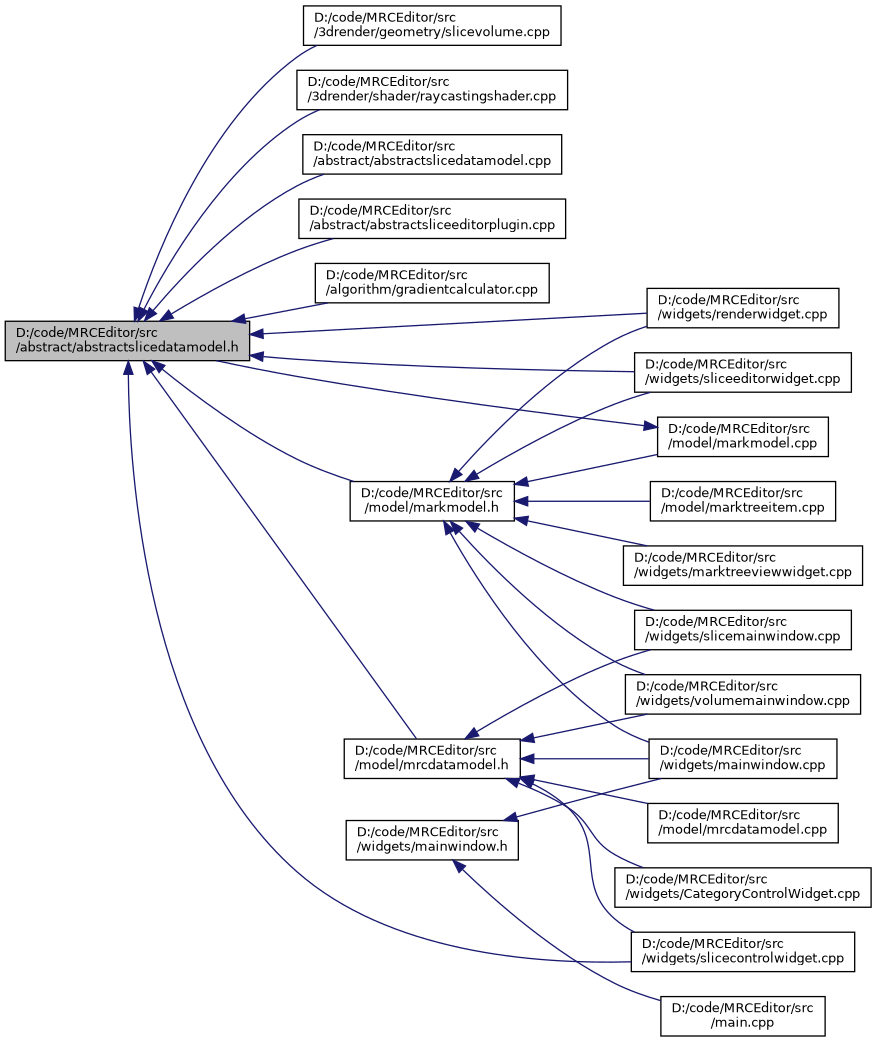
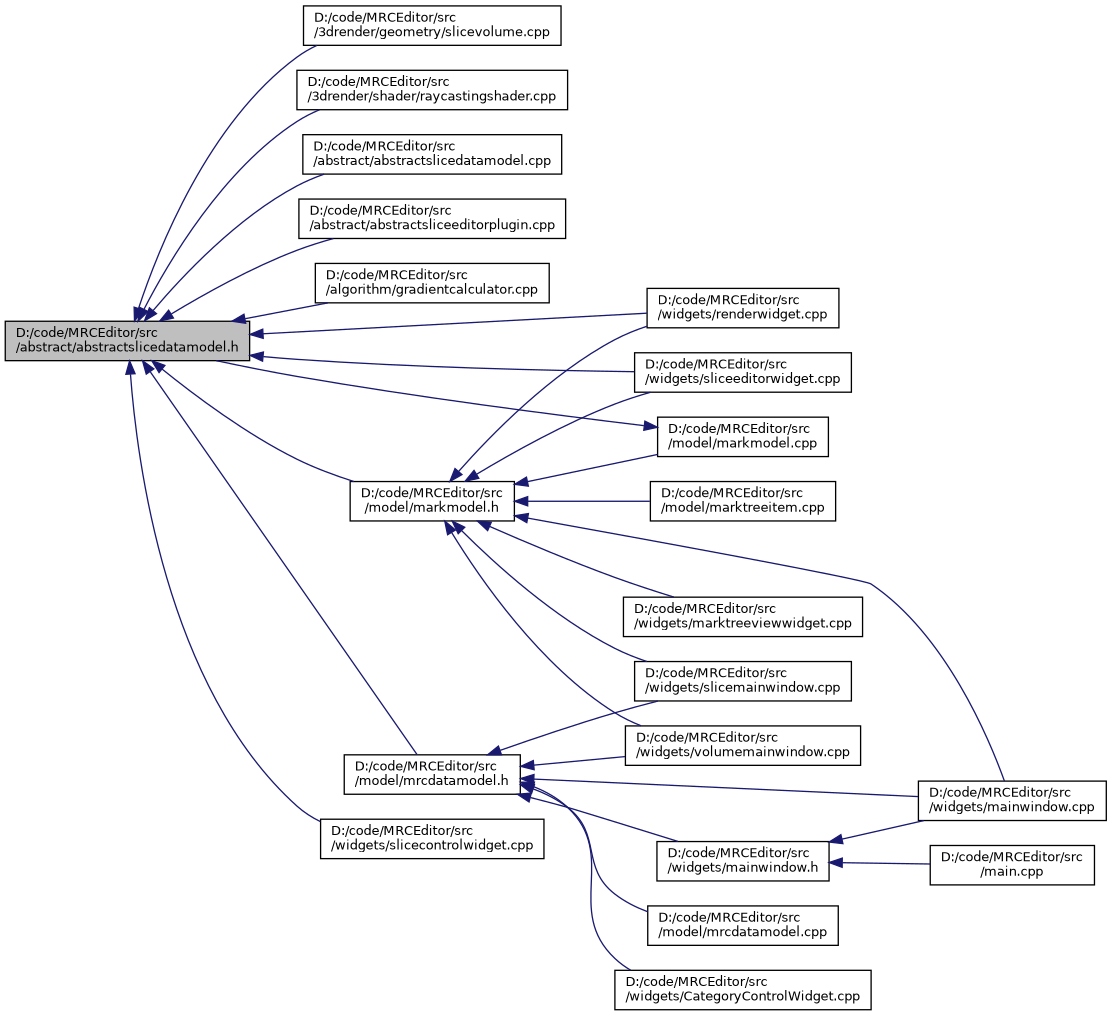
edge "D:/code/MRCEditor/src /widgets/slicecontrolwidget.cpp" -> "D:/code/MRCEditor/src /model/mrcdatamodel.h": now "D:/code/MRCEditor/src /widgets/mainwindow.h" -> "D:/code/MRCEditor/src /model/mrcdatamodel.h"
